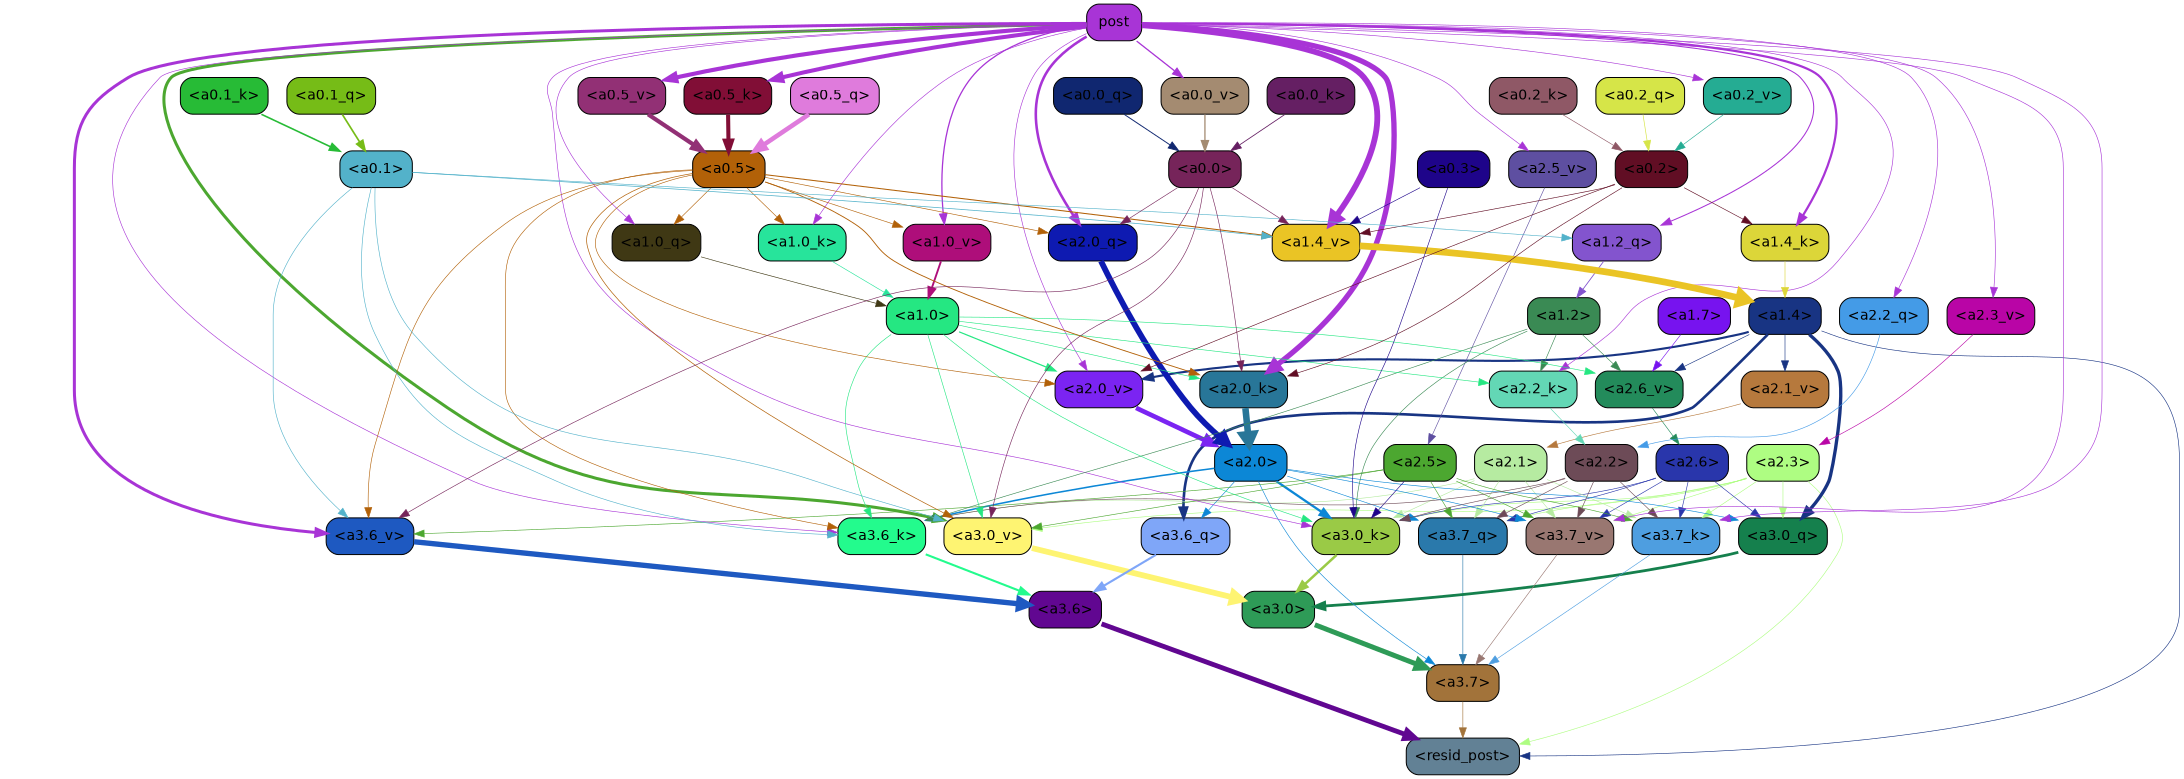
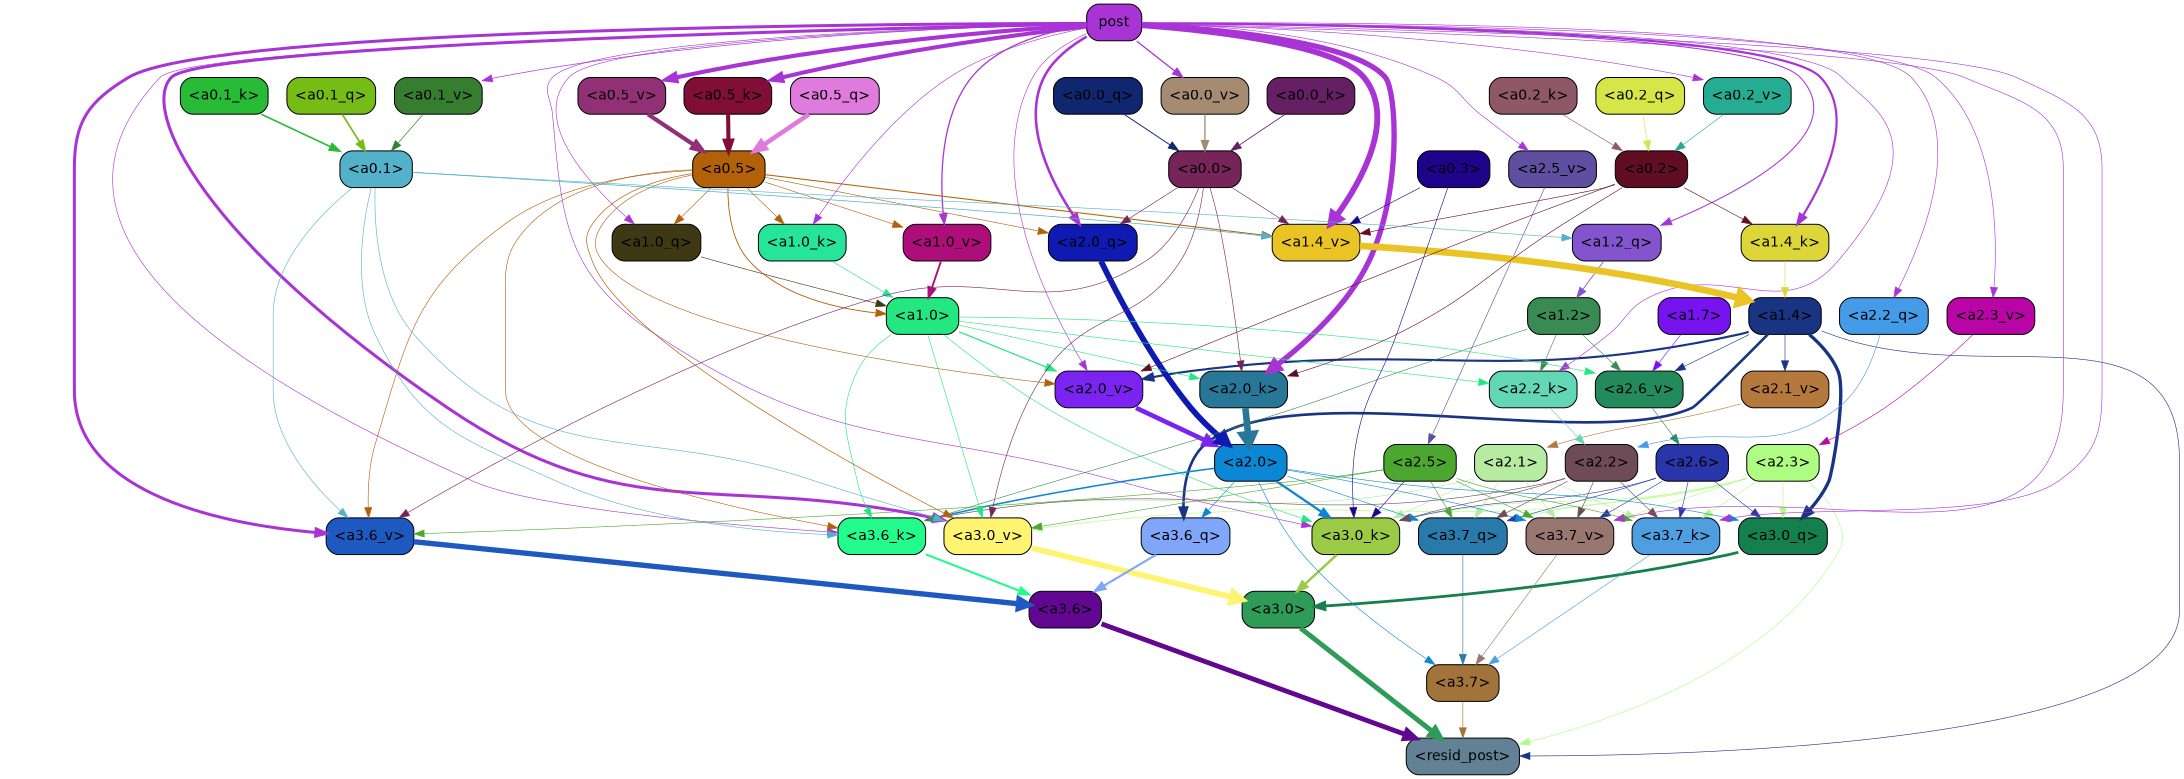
edge "post" -> "<a3.0_v>": color #4ca730 -> #a834d6
node "<a0.1_v>": added
edge "<a0.5>" -> "<a2.0_k>": now "<a0.5>" -> "<a1.0>"
edge "<a1.2>" -> "<a3.0_k>": removed
edge "<a3.0>" -> "<a3.7>": now "<a3.0>" -> "<resid_post>"
